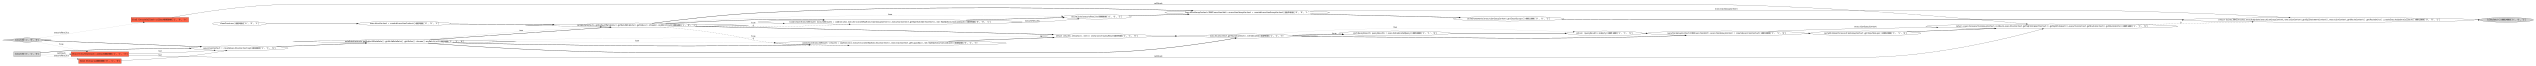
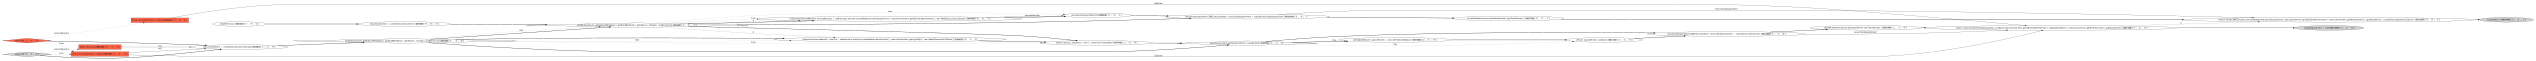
node "{currentResultSet = null}@@@17@@@['1', '1', '0']": added
node "execute0['1', '0', '0']": fillcolor lightgray -> tomato
edge "execute0['0', '1', '0']" -> "final ExecuteCallback callback@@@2@@@['1', '1', '0']": label "callback" -> "true"
node "execute0['0', '1', '0']": shape box -> diamond
